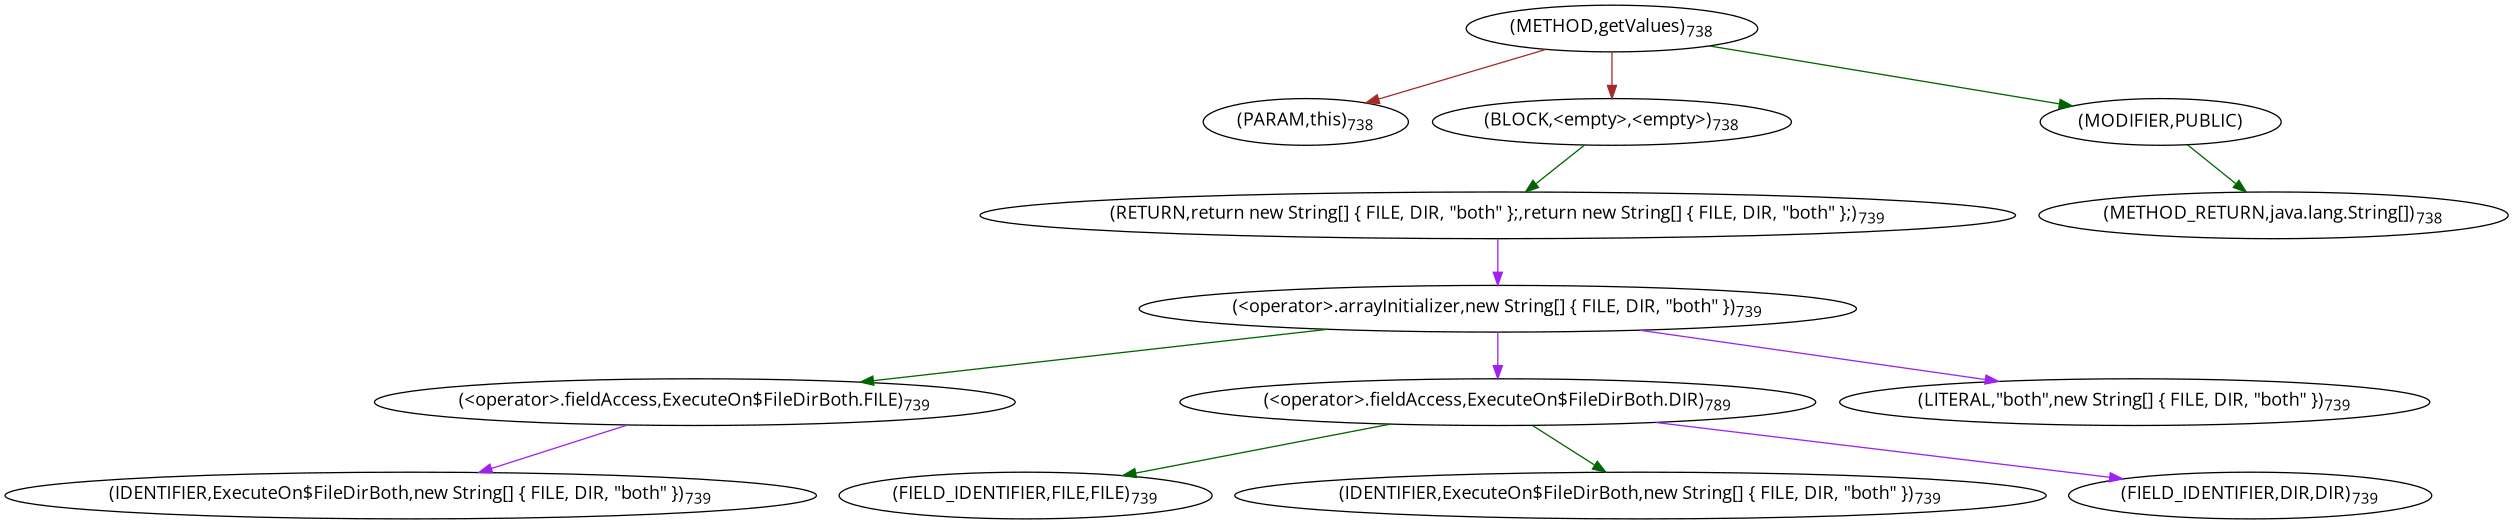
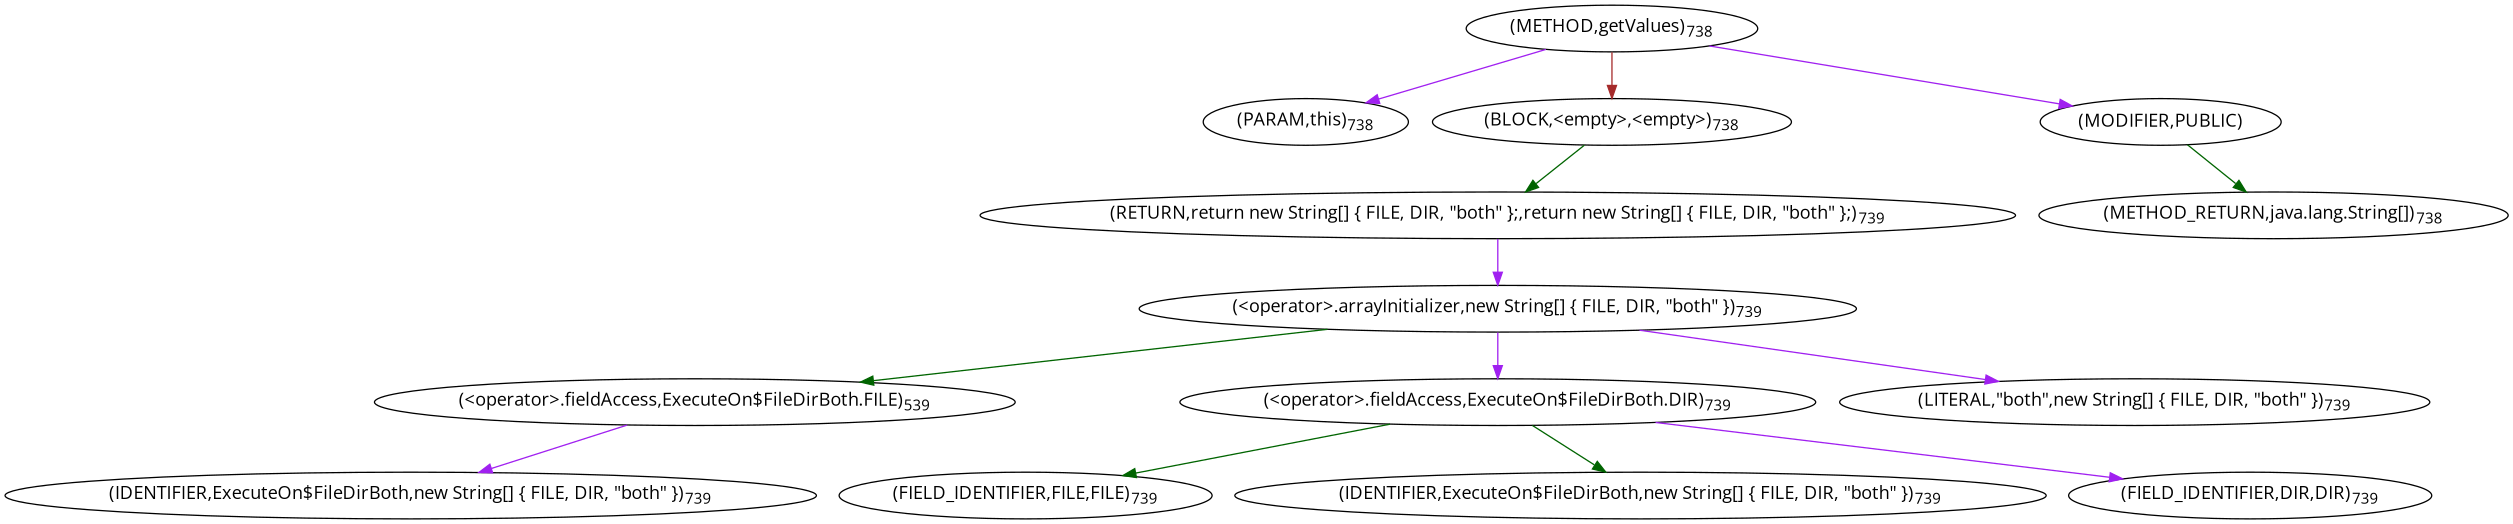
edge "(METHOD,getValues)" -> "(PARAM,this)": color brown -> purple
edge "(METHOD,getValues)" -> "(MODIFIER,PUBLIC)": color darkgreen -> purple
node "(<operator>.fieldAccess,ExecuteOn$FileDirBoth.FILE)": text "739" -> "539"
node "(<operator>.fieldAccess,ExecuteOn$FileDirBoth.DIR)": text "789" -> "739"
